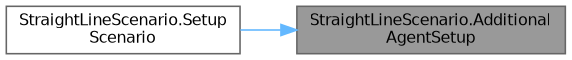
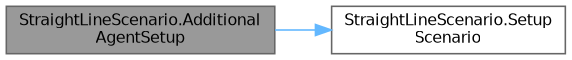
edge "StraightLineScenario.Setup Scenario" -> "StraightLineScenario.Additional AgentSetup": reversed
